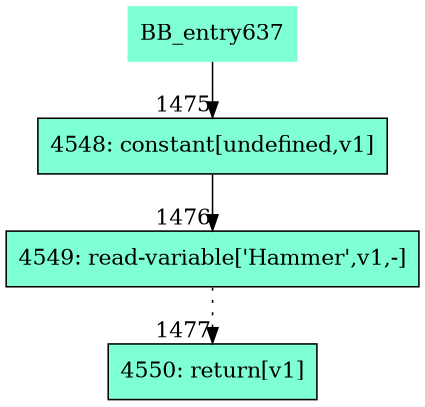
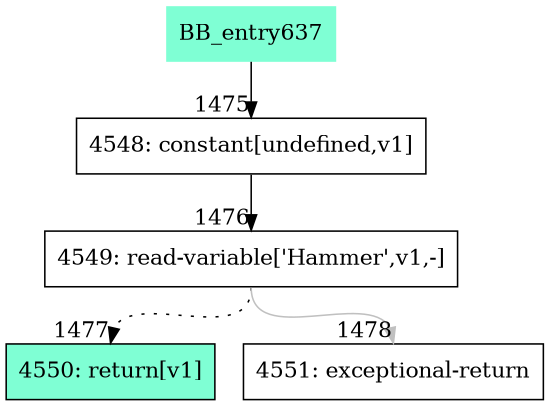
node "4548: constant[undefined,v1]": fillcolor aquamarine -> white
node "4549: read-variable['Hammer',v1,-]": fillcolor aquamarine -> white
node "4551: exceptional-return": added
